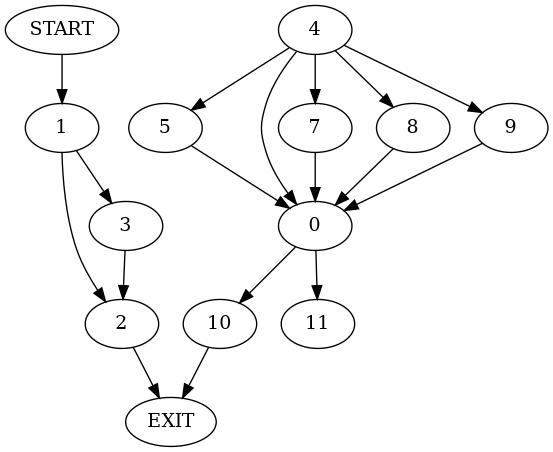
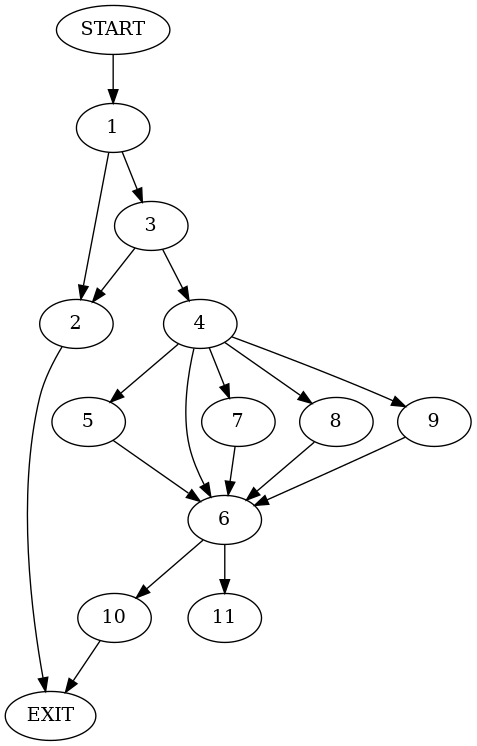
node "0": label "0" -> "6"
edge "3" -> "4": added
